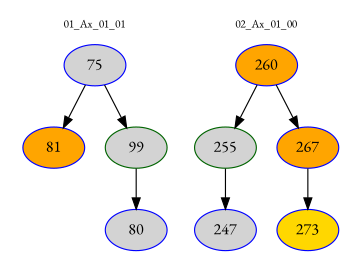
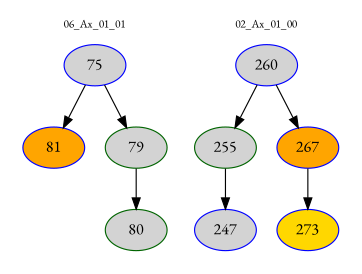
cluster "01_Ax_01_01": label "01_Ax_01_01" -> "06_Ax_01_01"
node "260": fillcolor orange -> lightgrey
node "99": label "99" -> "79"
node "80": color blue -> darkgreen
